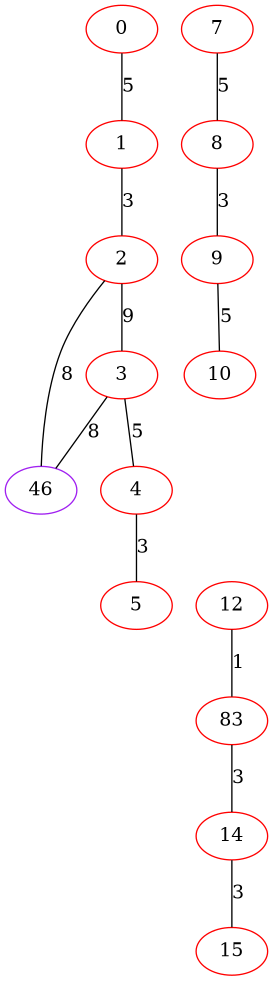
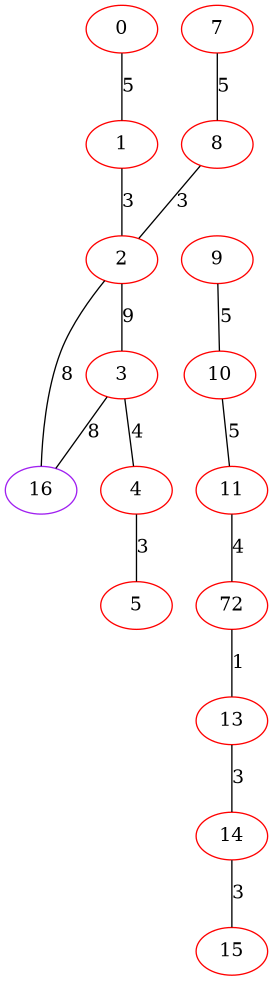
edge "8" -- "9": now "8" -- "2"
edge "3" -- "4": label "5" -> "4"
node "46": label "46" -> "16"
node "11": added
node "12": label "12" -> "72"
node "83": label "83" -> "13"
